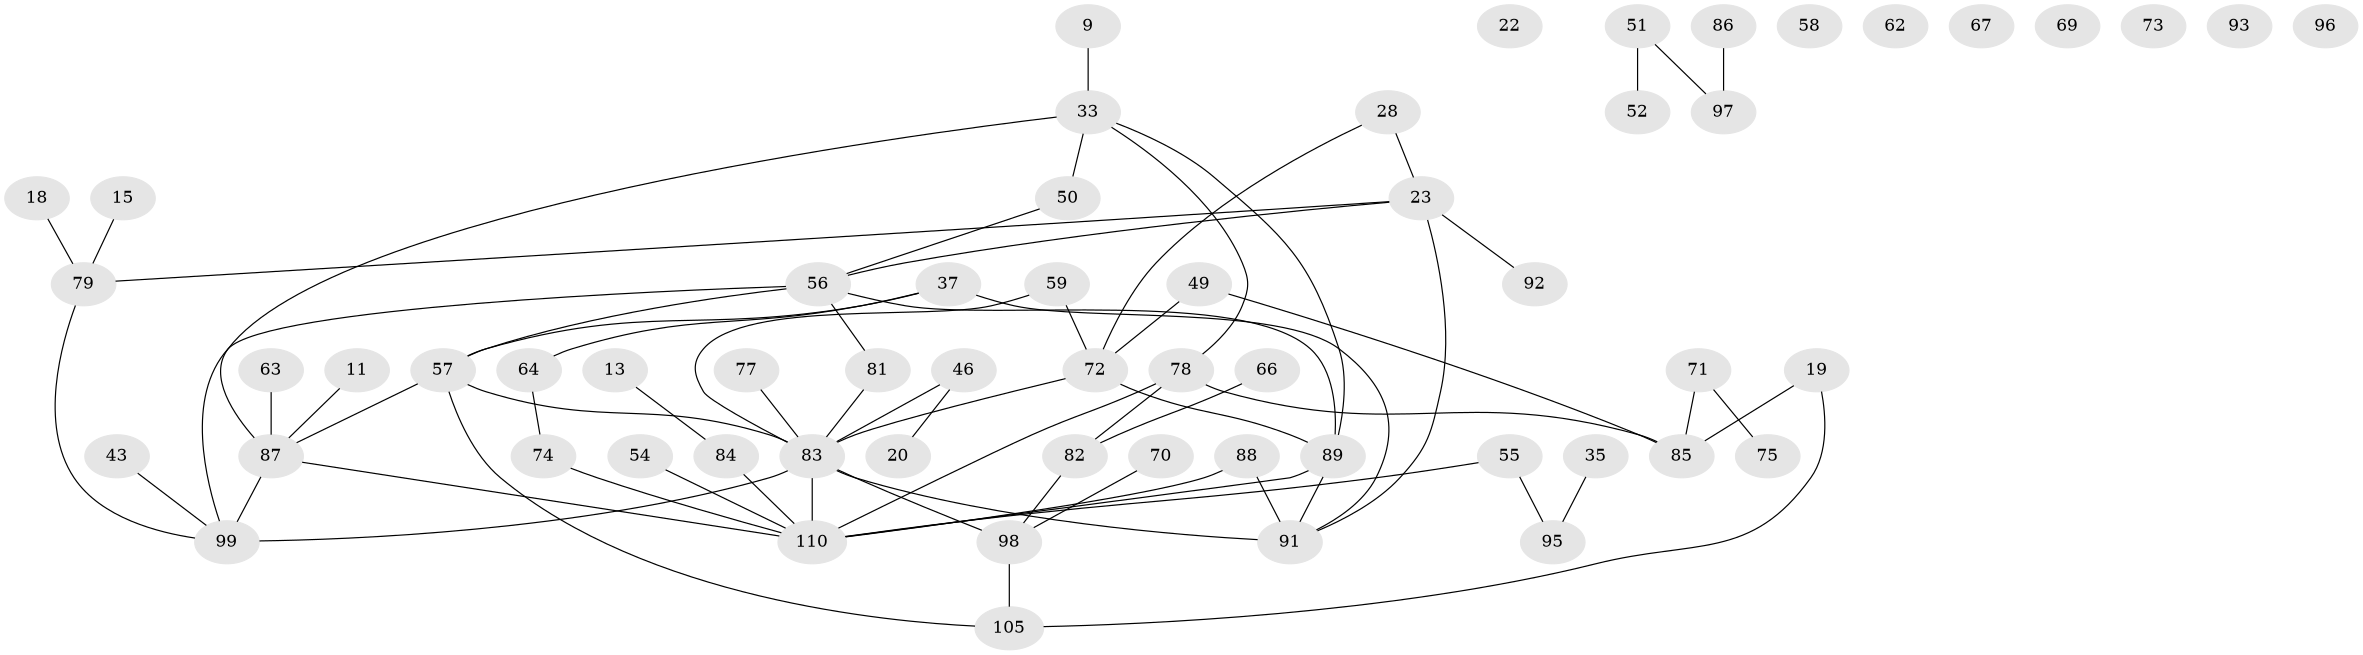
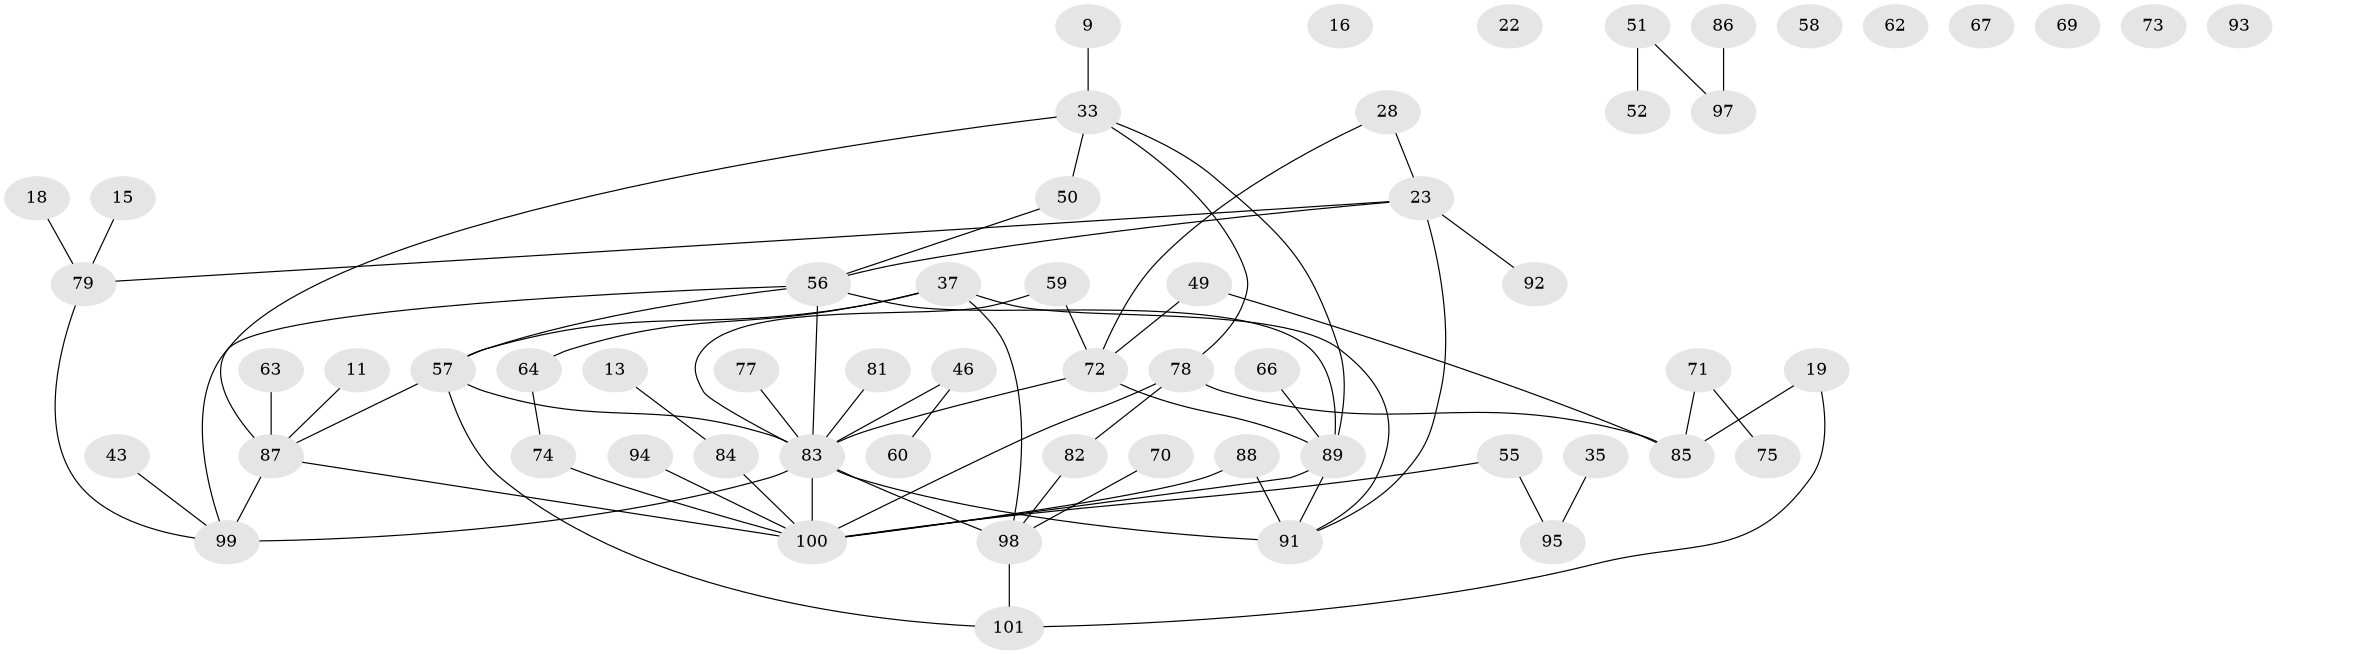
node "16": added
node "96": removed
edge "56" -- "81": now "56" -- "83"
edge "37" -- "98": added
edge "66" -- "82": now "66" -- "89"
node "54": label "54" -> "94"
node "20": label "20" -> "60"
node "110": label "110" -> "100"
node "105": label "105" -> "101"
